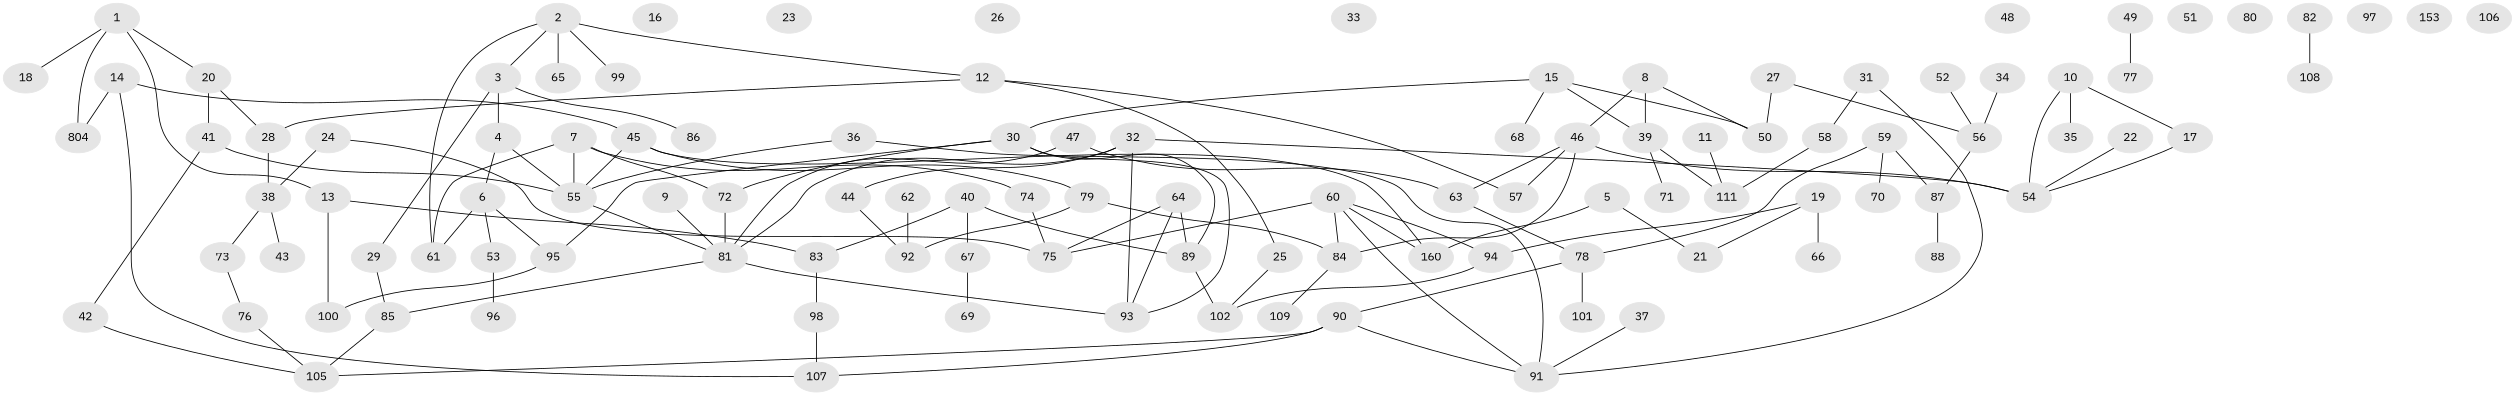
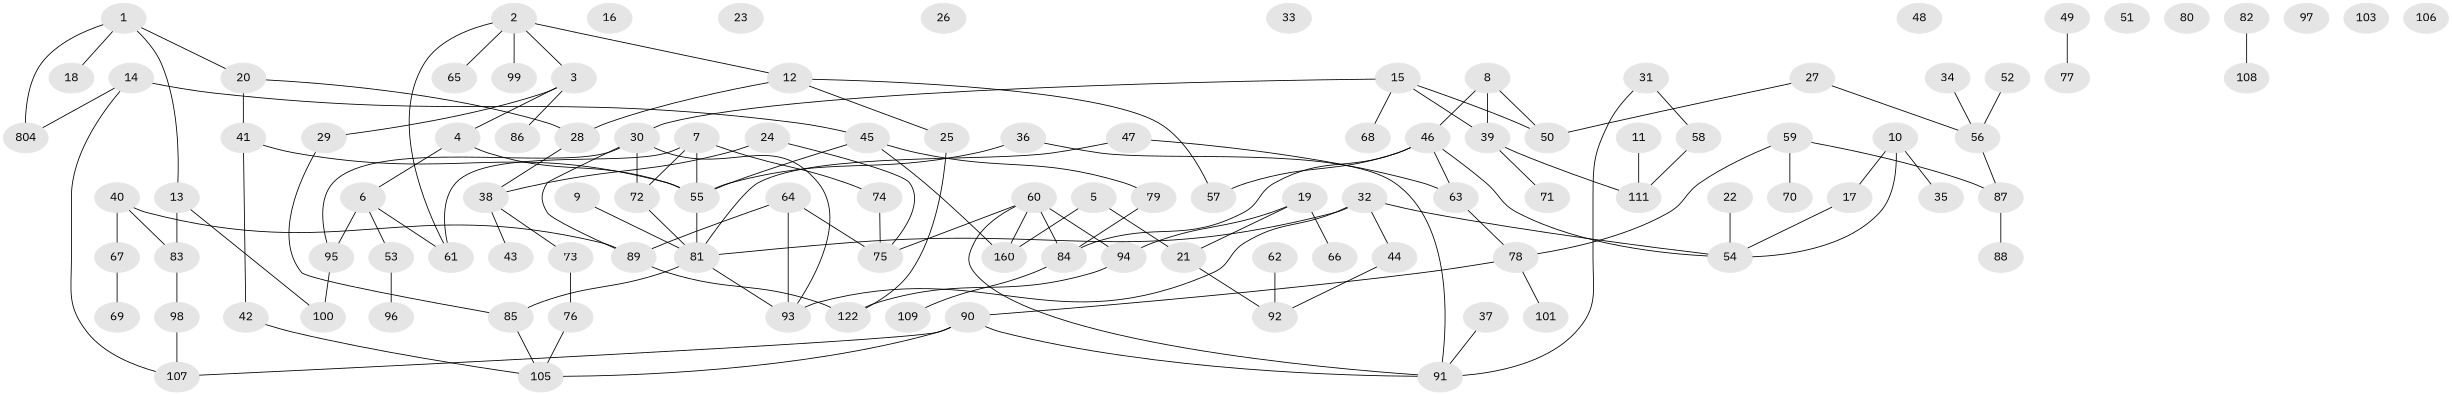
node "153": label "153" -> "103"
edge "79" -- "92": now "21" -- "92"
node "102": label "102" -> "122"
